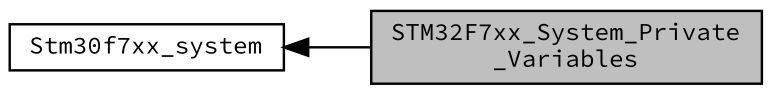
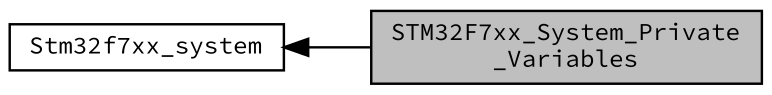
node "Stm30f7xx_system": label "Stm30f7xx_system" -> "Stm32f7xx_system"
